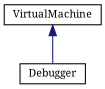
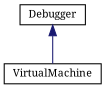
edge "Debugger" -> "VirtualMachine": reversed
